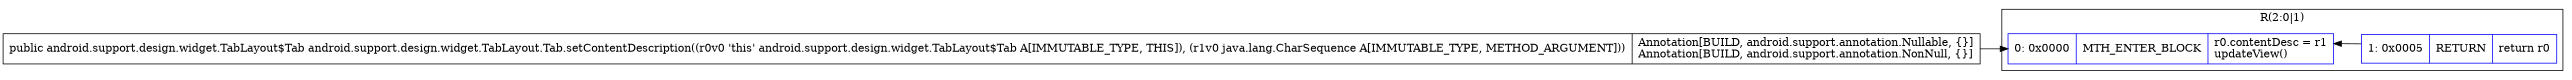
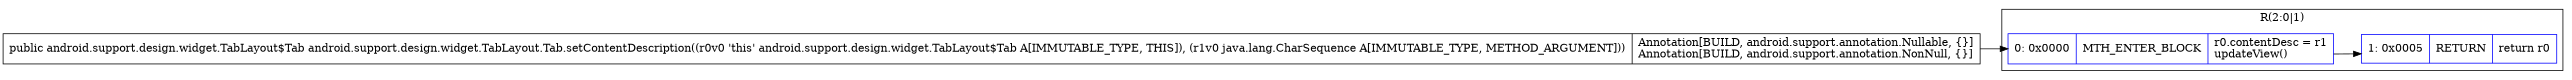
edge "1: 0x0005" -> "0: 0x0000": reversed
